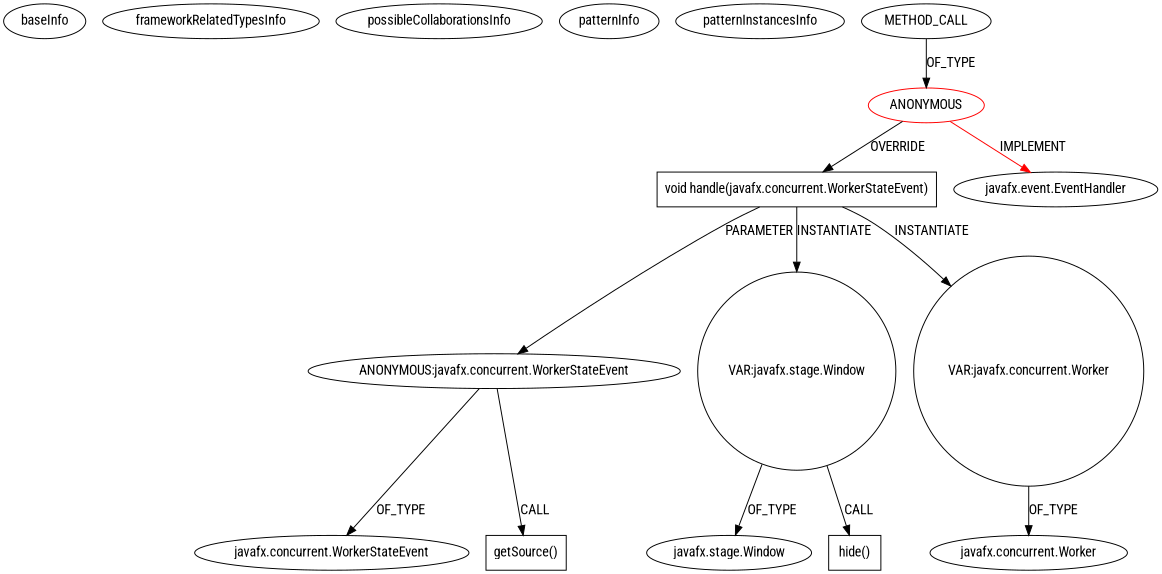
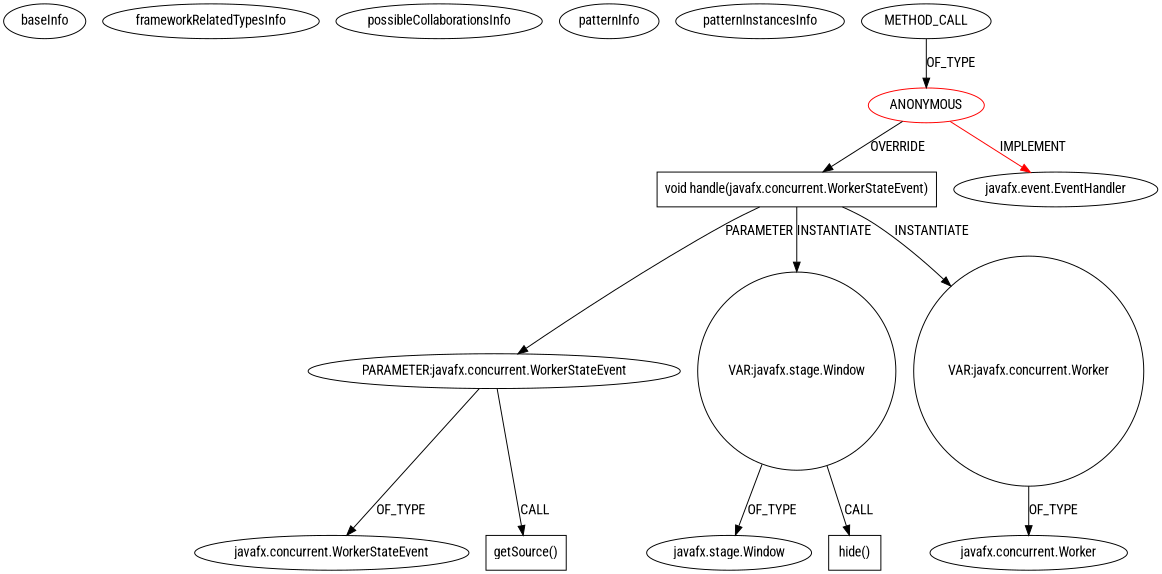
node "ANONYMOUS:javafx.concurrent.WorkerStateEvent": label "ANONYMOUS:javafx.concurrent.WorkerStateEvent" -> "PARAMETER:javafx.concurrent.WorkerStateEvent"
